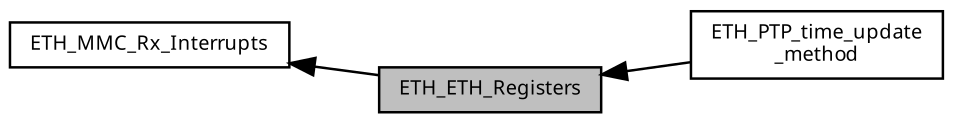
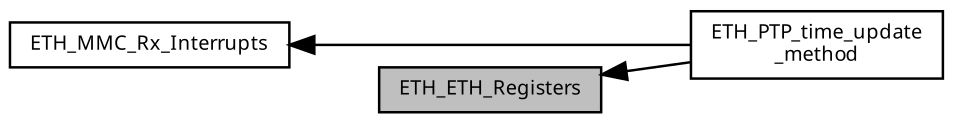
edge "ETH_ETH_Registers" -> "ETH_MMC_Rx_Interrupts": now "ETH_PTP_time_update _method" -> "ETH_MMC_Rx_Interrupts"
